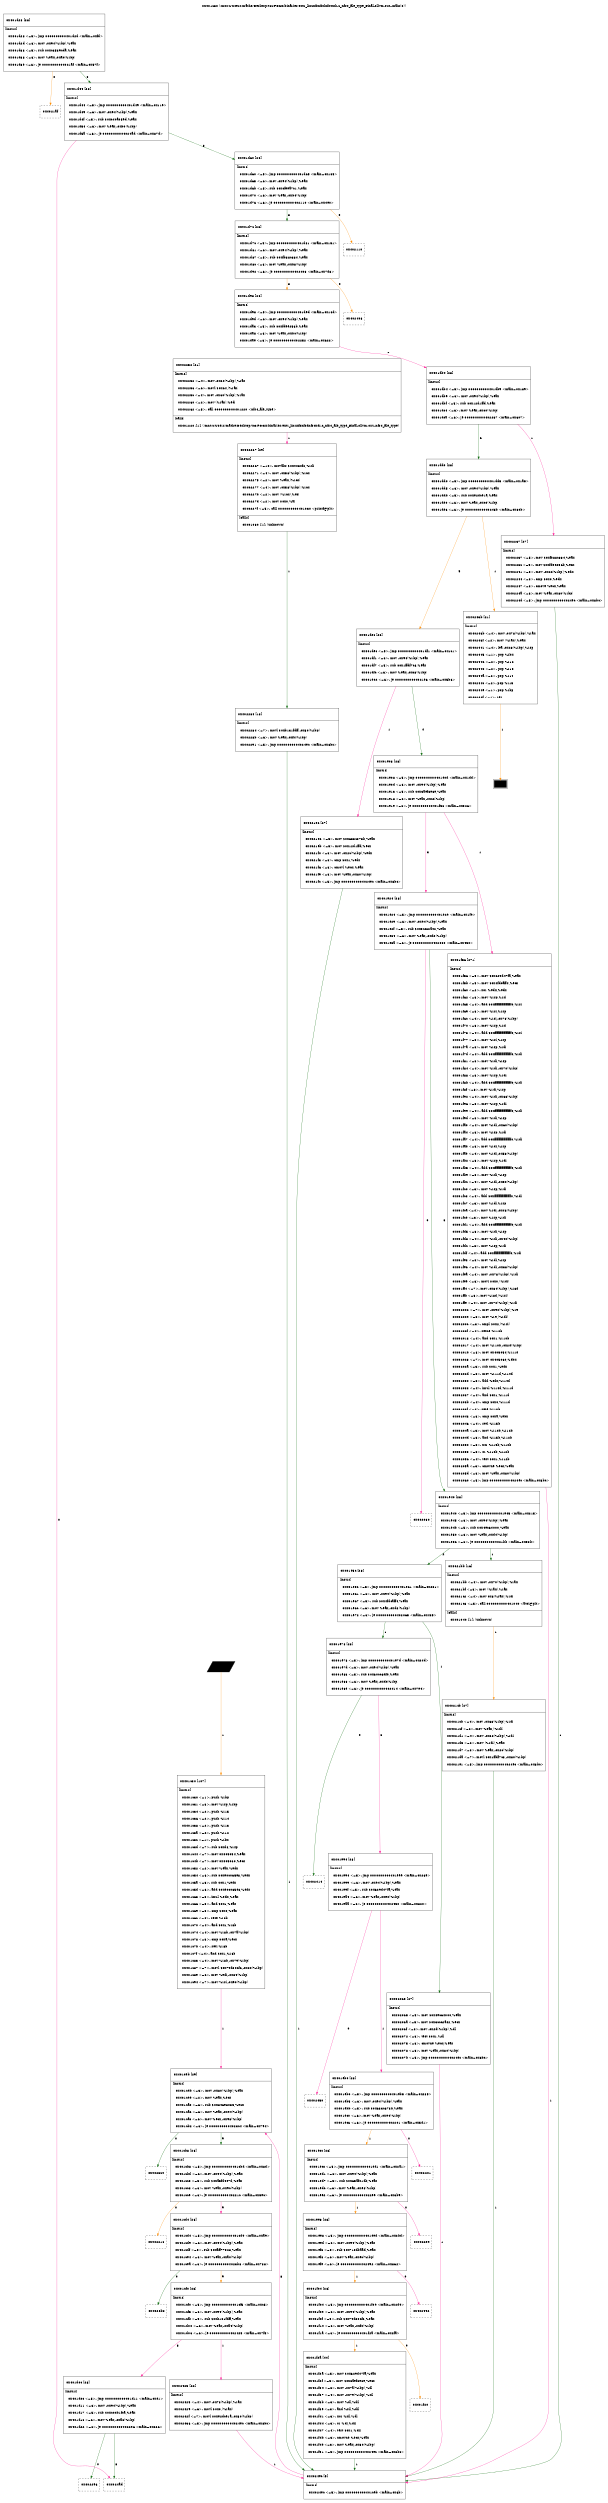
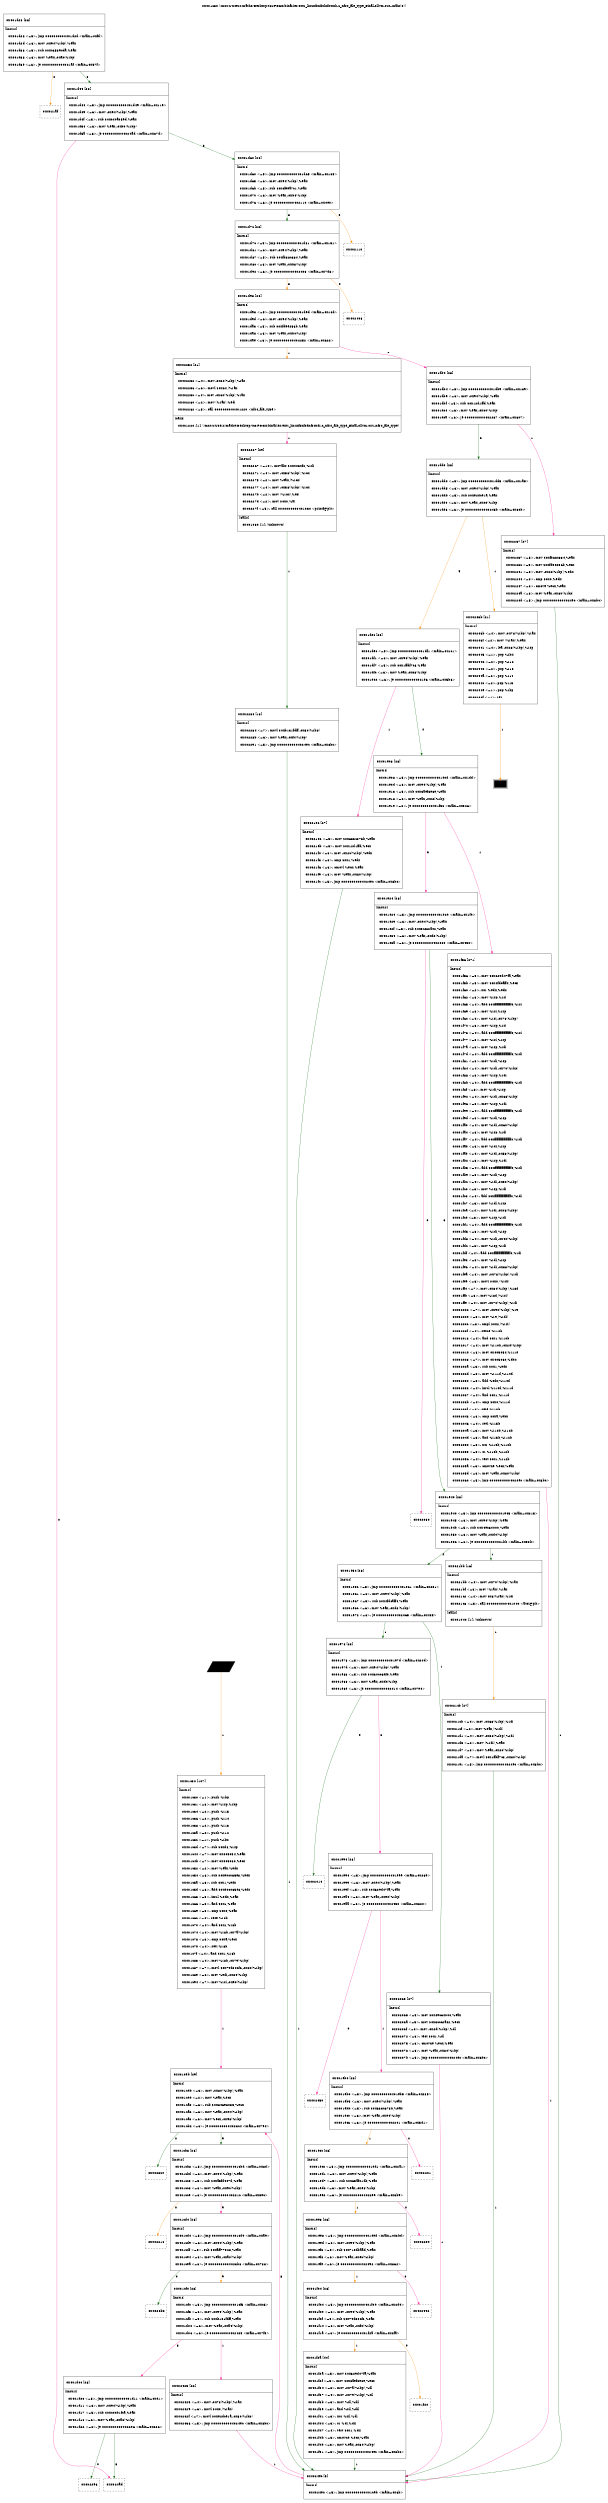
edge "0x401d98 [28]" -> "0x402252 [21]": added, label "1"
